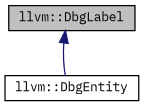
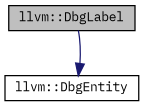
edge "llvm::DbgEntity" -> "llvm::DbgLabel": reversed
